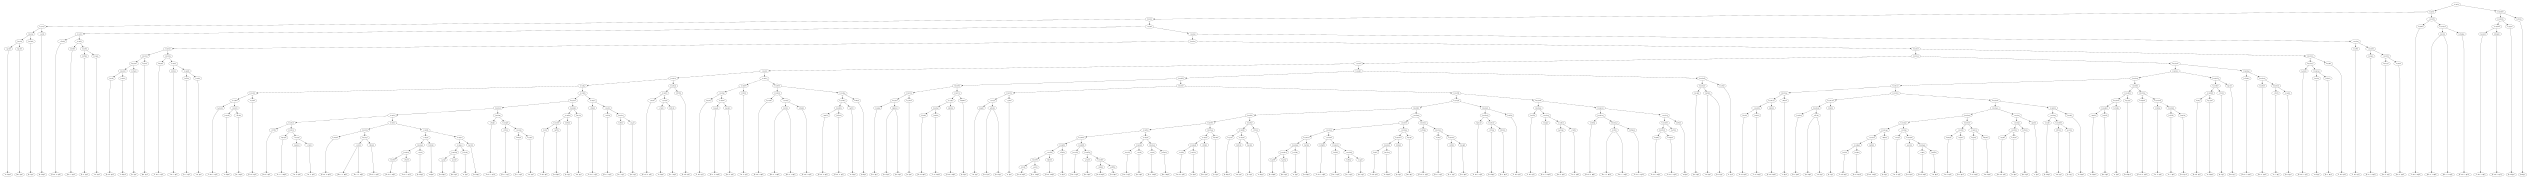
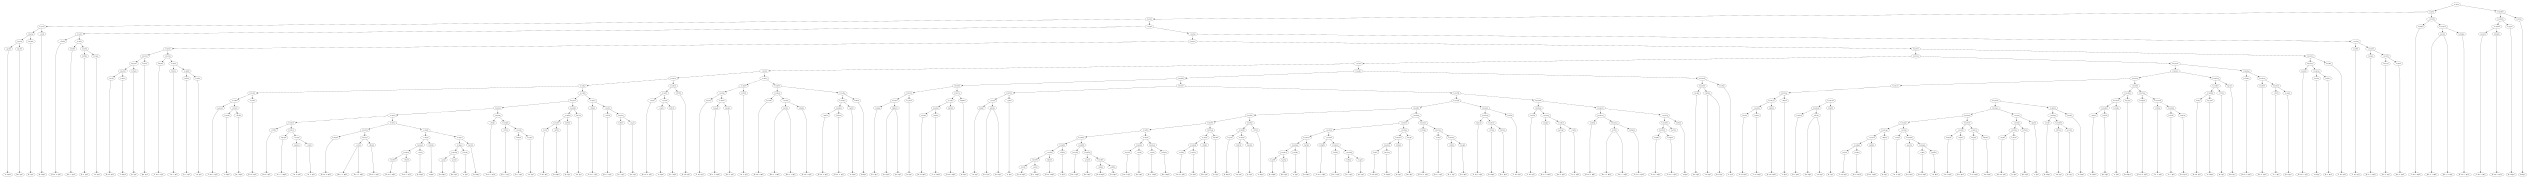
node "L5130(137)": removed
